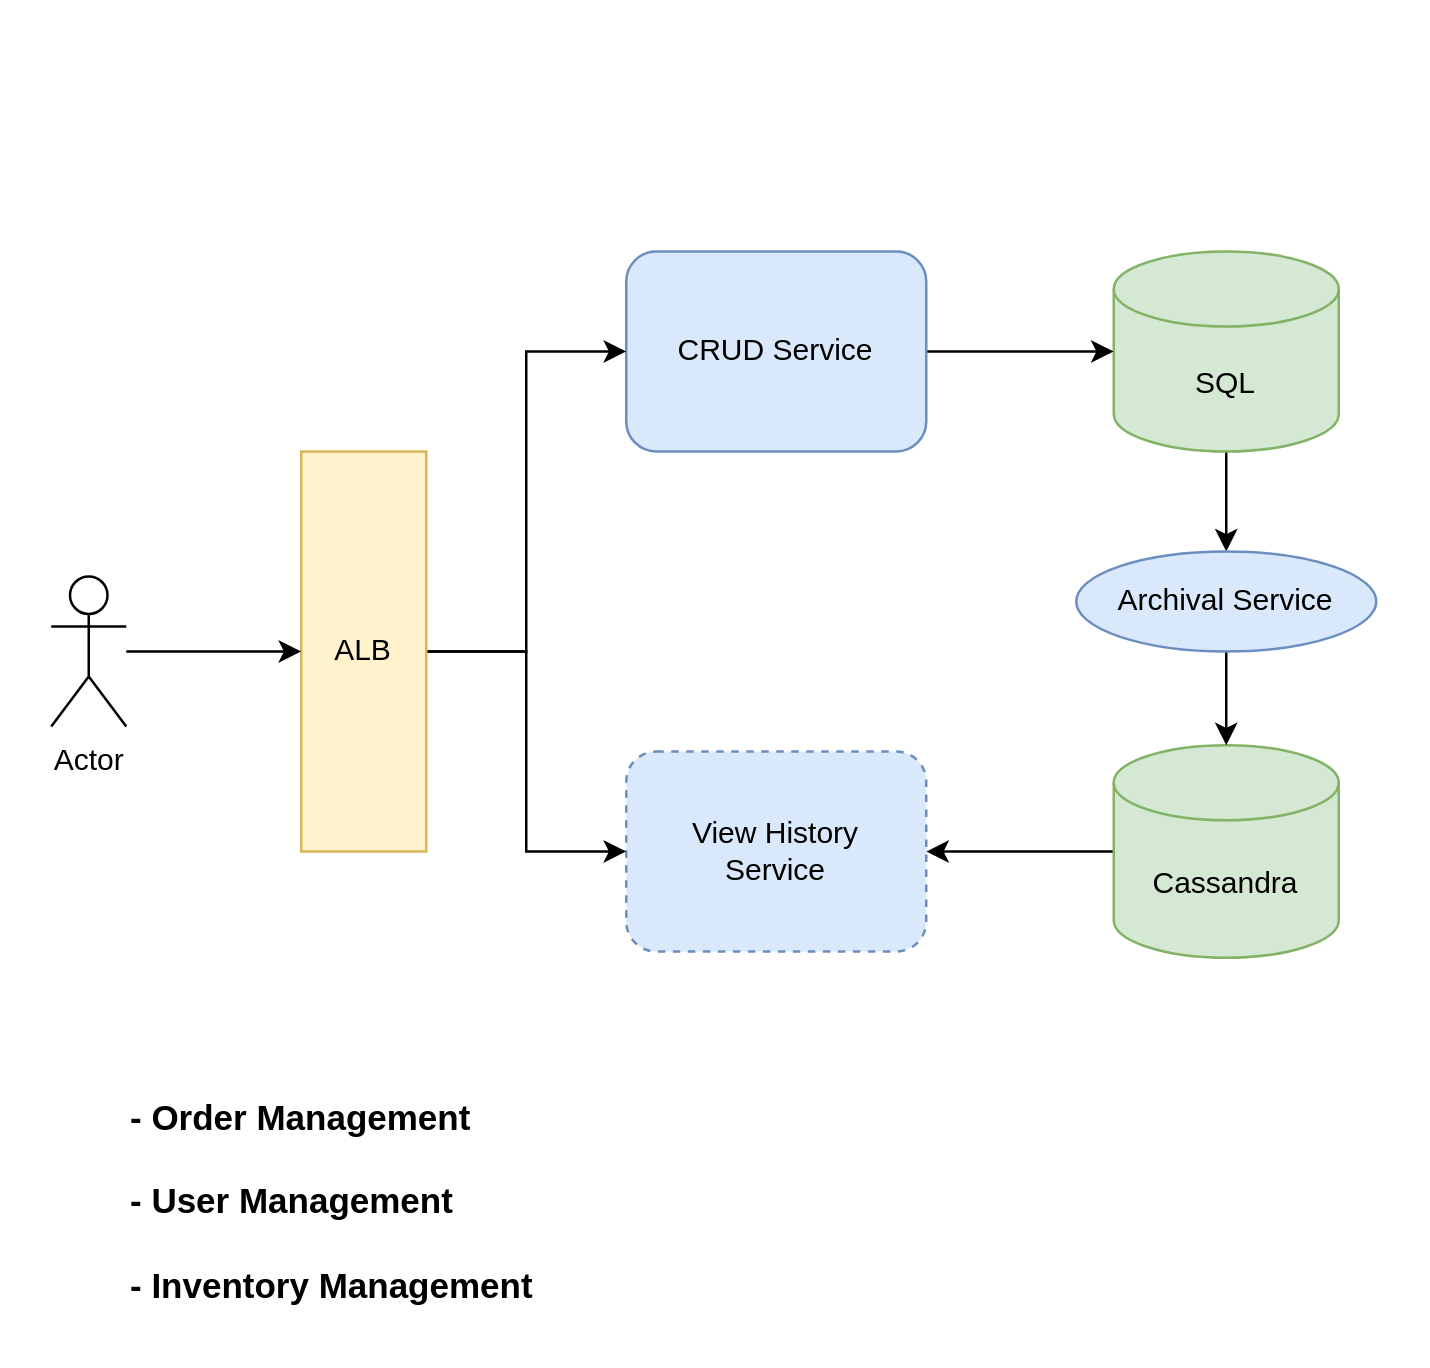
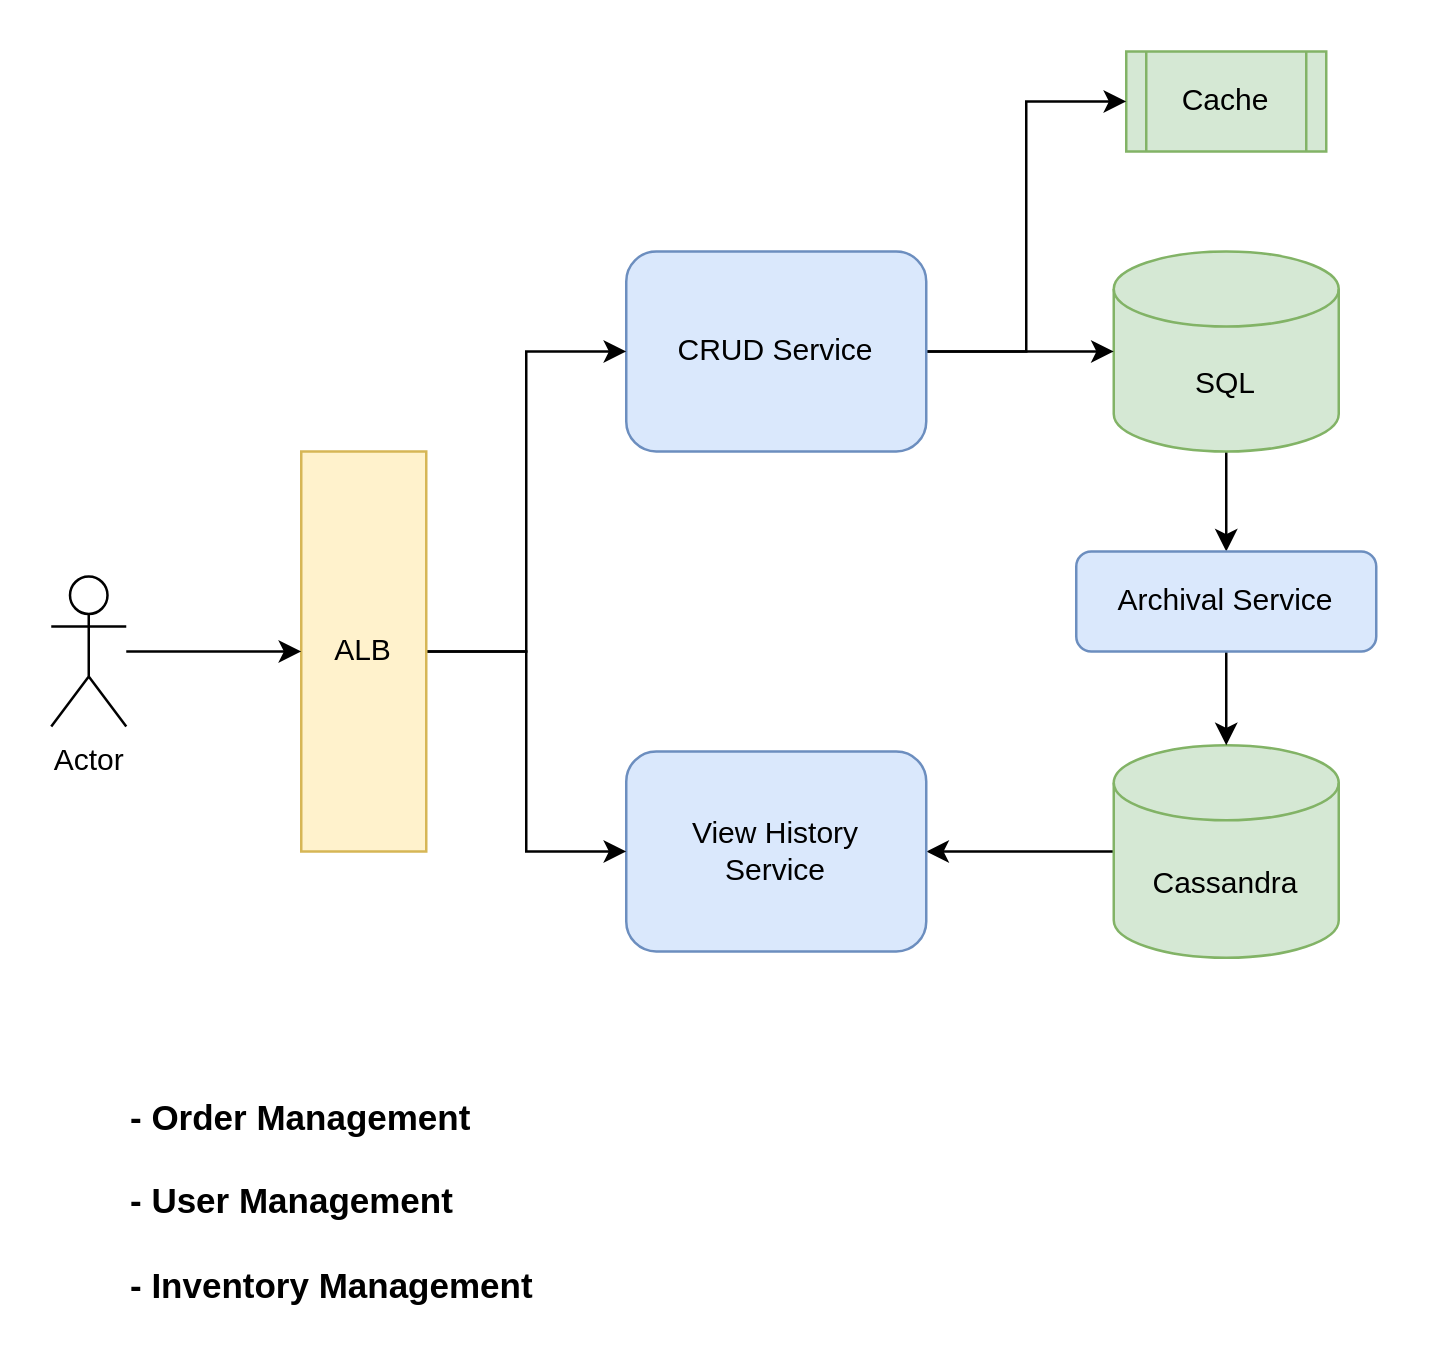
node "Cache": added
edge "CRUD Service" -> "Cache": added
node "Archival Service": shape ellipse -> rounded rectangle
node "View History Service": style dashed -> solid
